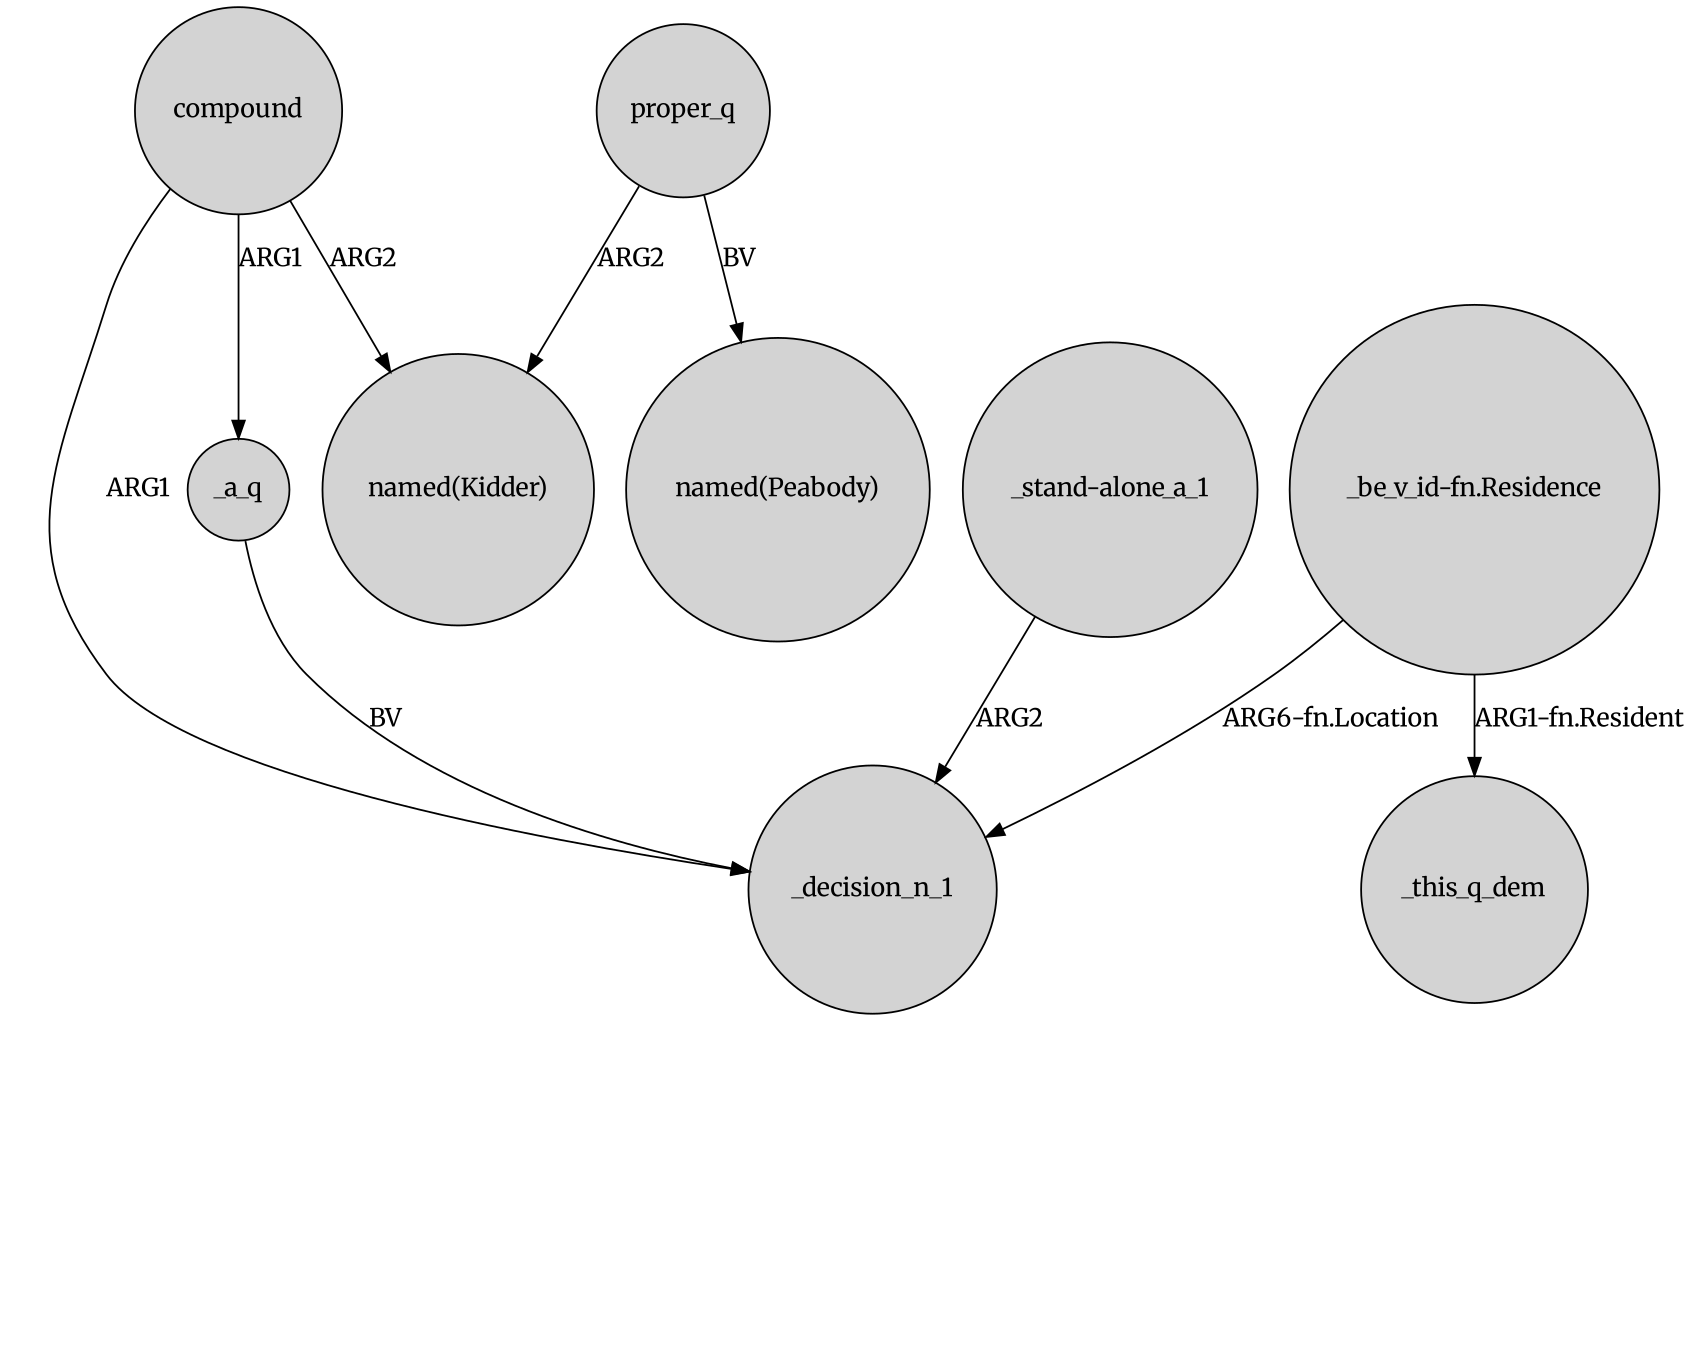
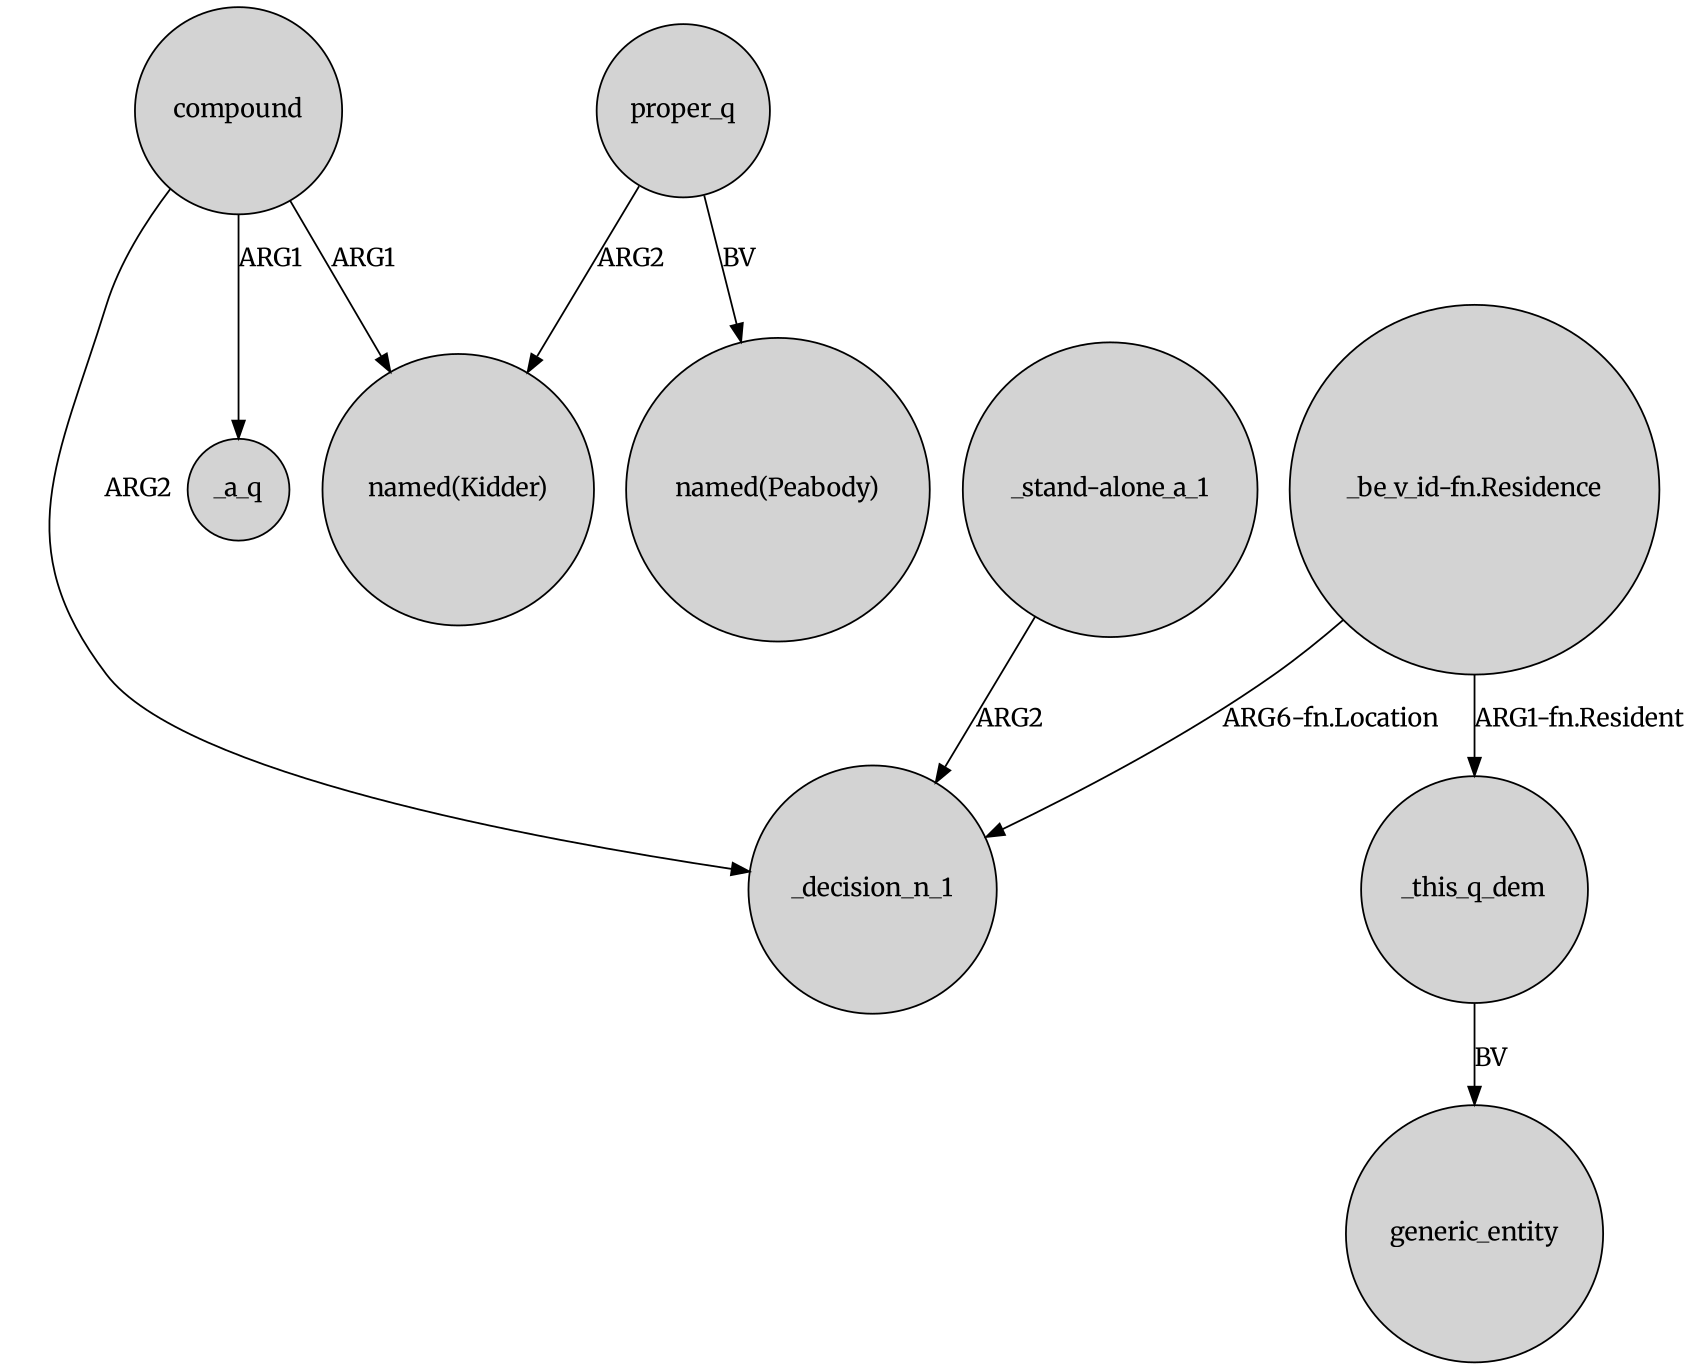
edge "compound" -> "named(Kidder)": label "ARG2" -> "ARG1"
edge "compound" -> "_decision_n_1": label "ARG1" -> "ARG2"
edge "_a_q" -> "_decision_n_1": removed, label "BV"
node "generic_entity": added
